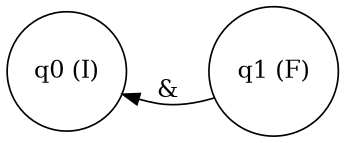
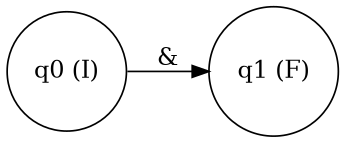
edge "q1 (F)" -> "q0 (I)": reversed
